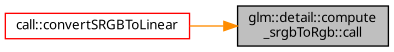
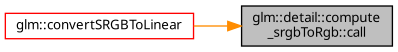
node "call::convertSRGBToLinear": label "call::convertSRGBToLinear" -> "glm::convertSRGBToLinear"
